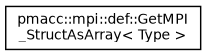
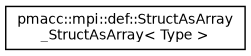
node "pmacc::mpi::def::GetMPI _StructAsArray< Type >": label "pmacc::mpi::def::GetMPI _StructAsArray< Type >" -> "pmacc::mpi::def::StructAsArray _StructAsArray< Type >"
